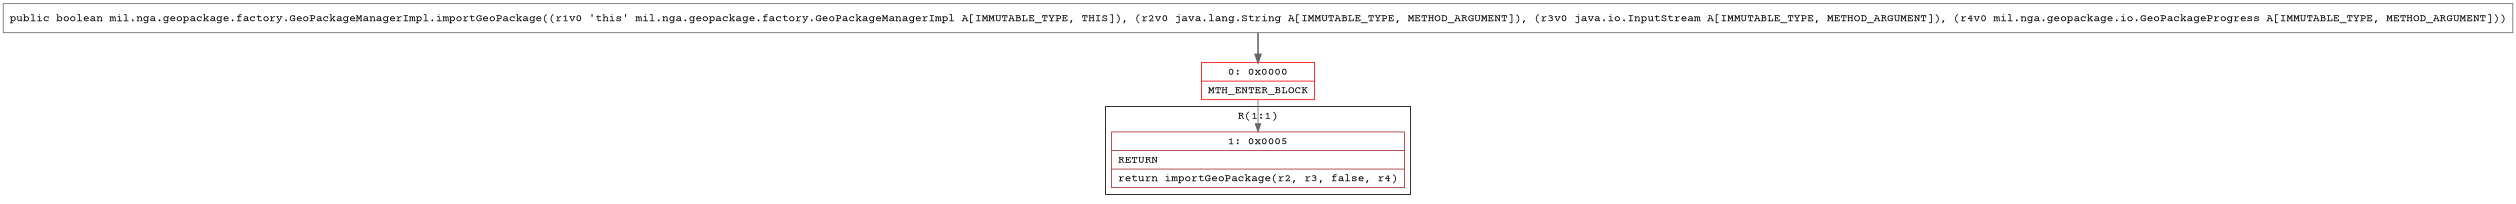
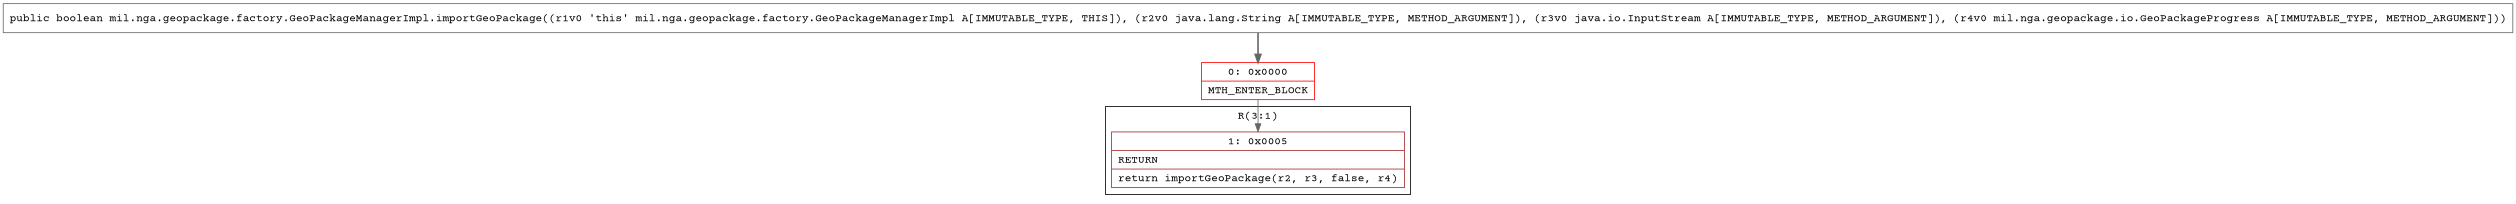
cluster "R(1:1)": label "R(1:1)" -> "R(3:1)"
